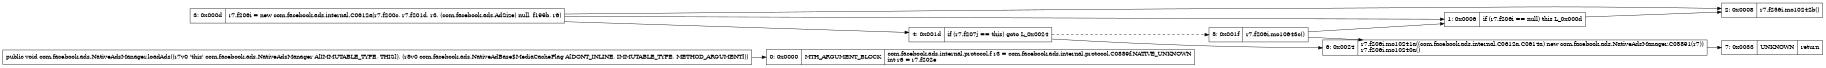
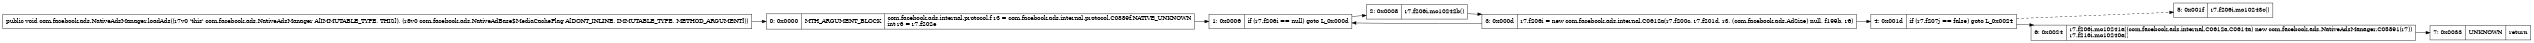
edge "3: 0x000d" -> "2: 0x0008": reversed
node "2: 0x0008": text "r7.f256i.mo10242b()" -> "r7.f206i.mo10242b()"
node "1: 0x0006": text "if (r7.f206i == null) this L_0x000d" -> "if (r7.f206i == null) goto L_0x000d"
edge "5: 0x001f" -> "1: 0x0006": now "0: 0x0000" -> "1: 0x0006"
node "4: 0x001d": text "if (r7.f207j == this) goto L_0x0024" -> "if (r7.f207j == false) goto L_0x0024"
node "5: 0x001f": text "r7.f206i.mo10643c()" -> "r7.f206i.mo10243c()"
edge "5: 0x001f" -> "6: 0x0024": removed
node "6: 0x0024": text "r7.f206i.mo10240a()" -> "r7.f216i.mo10240a()"
